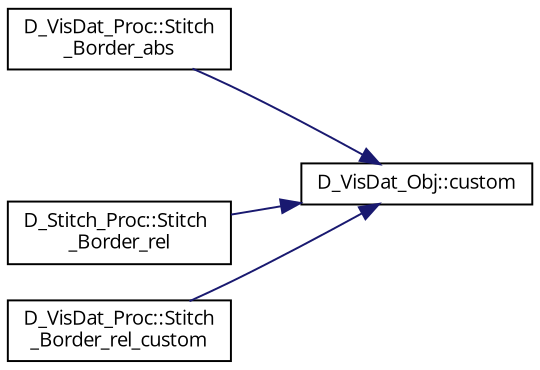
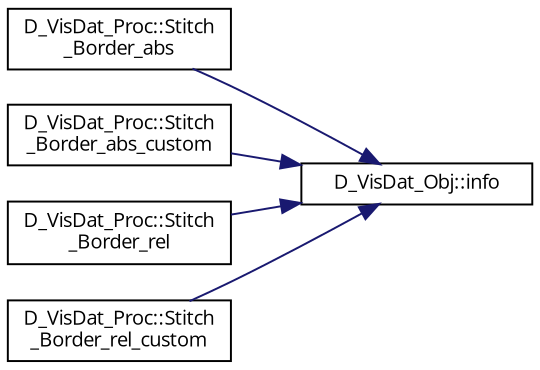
node "D_VisDat_Proc::Stitch _Border_abs_custom": added
node "D_VisDat_Obj::custom": label "D_VisDat_Obj::custom" -> "D_VisDat_Obj::info"
node "D_Stitch_Proc::Stitch _Border_rel": label "D_Stitch_Proc::Stitch _Border_rel" -> "D_VisDat_Proc::Stitch _Border_rel"
